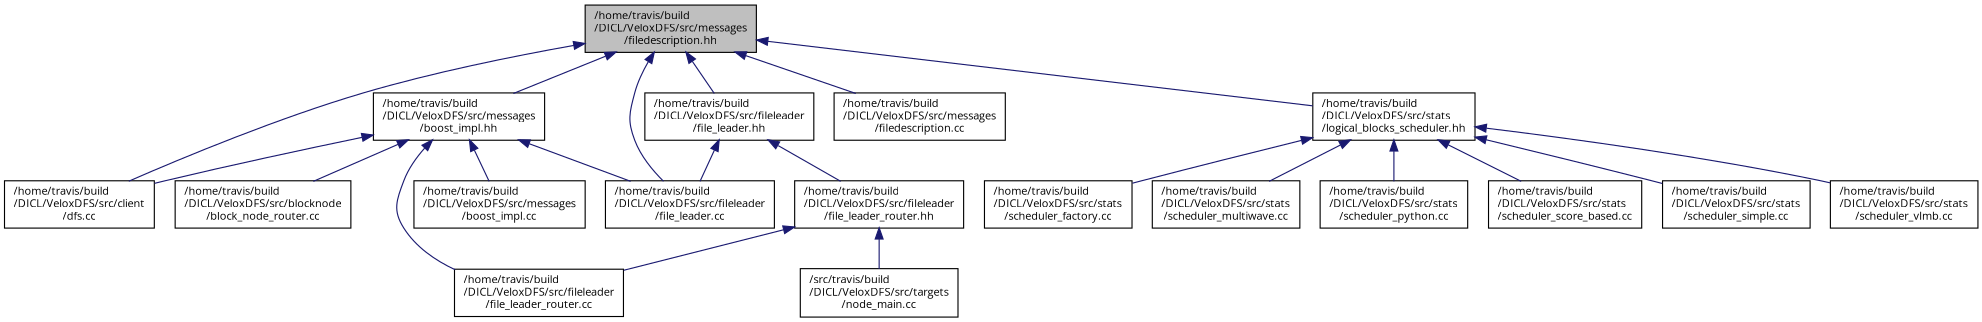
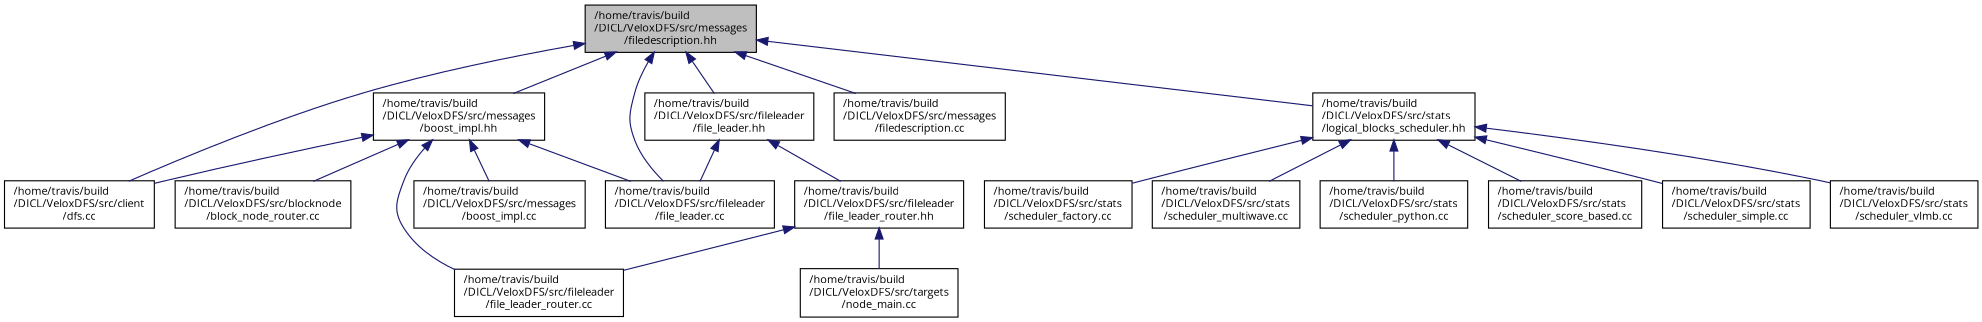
node "/src/travis/build /DICL/VeloxDFS/src/targets /node_main.cc": label "/src/travis/build /DICL/VeloxDFS/src/targets /node_main.cc" -> "/home/travis/build /DICL/VeloxDFS/src/targets /node_main.cc"
